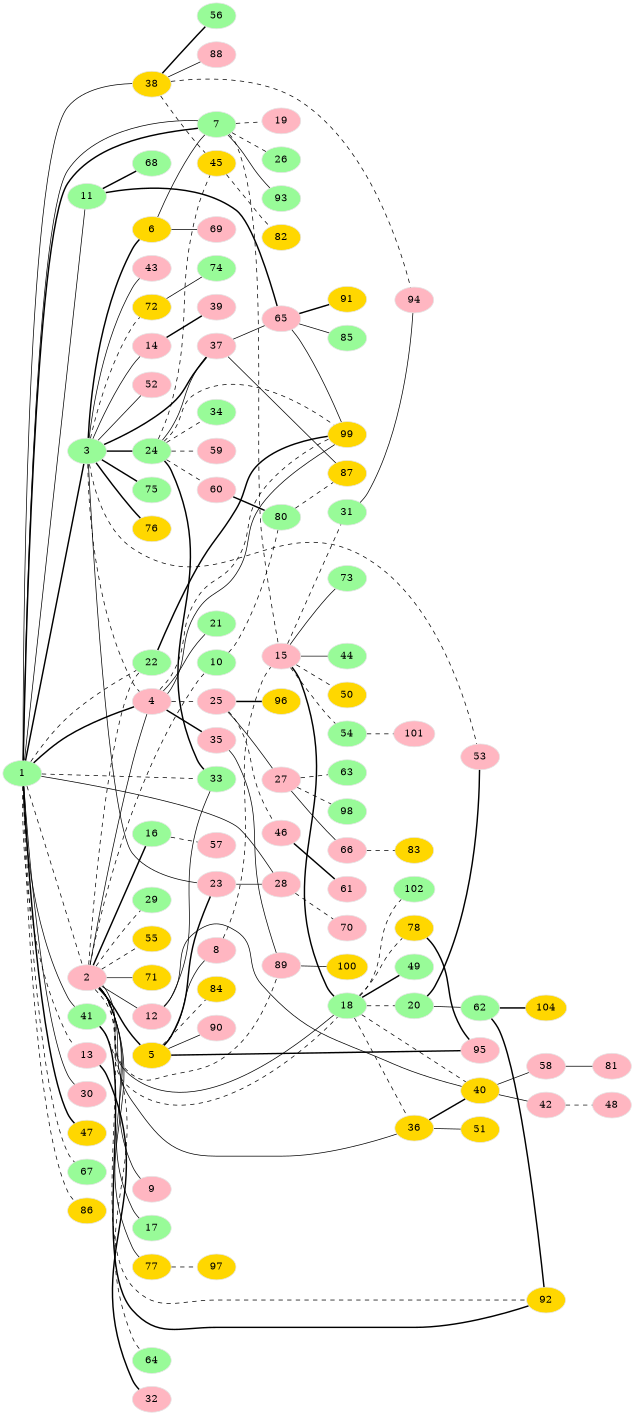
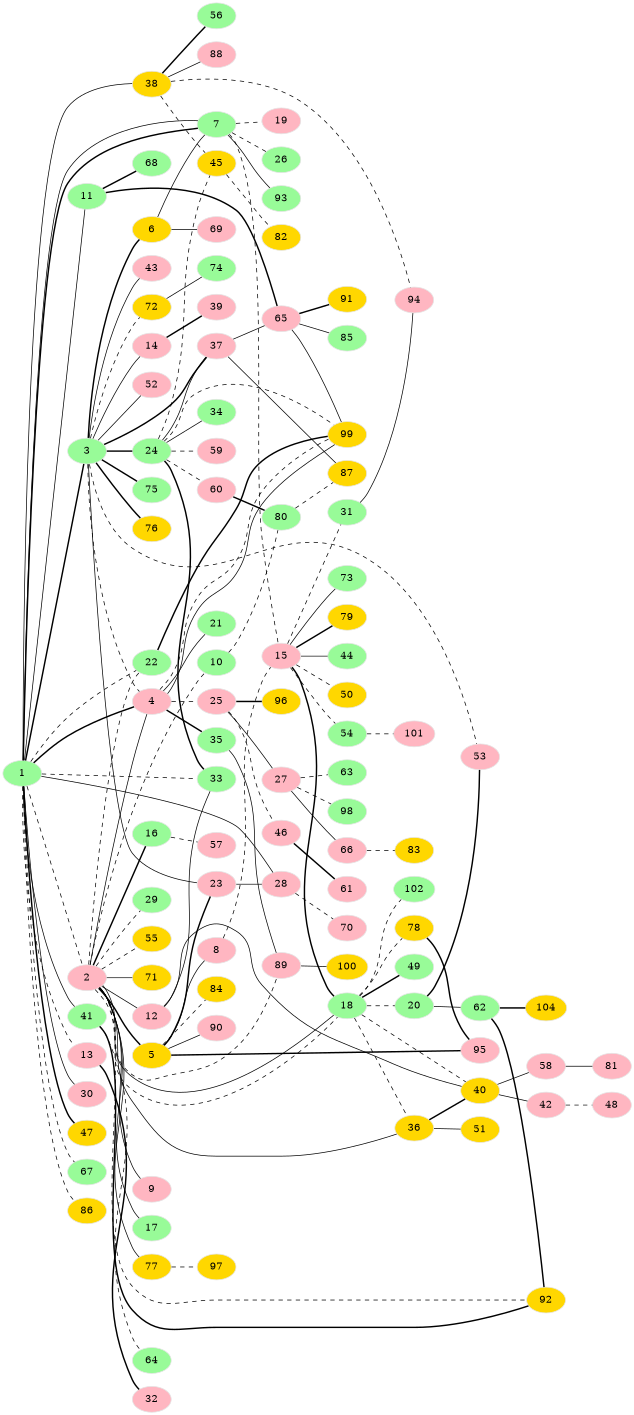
edge "34" -- "24": style dashed -> solid
node "79": added
node "35": fillcolor lightpink -> palegreen
